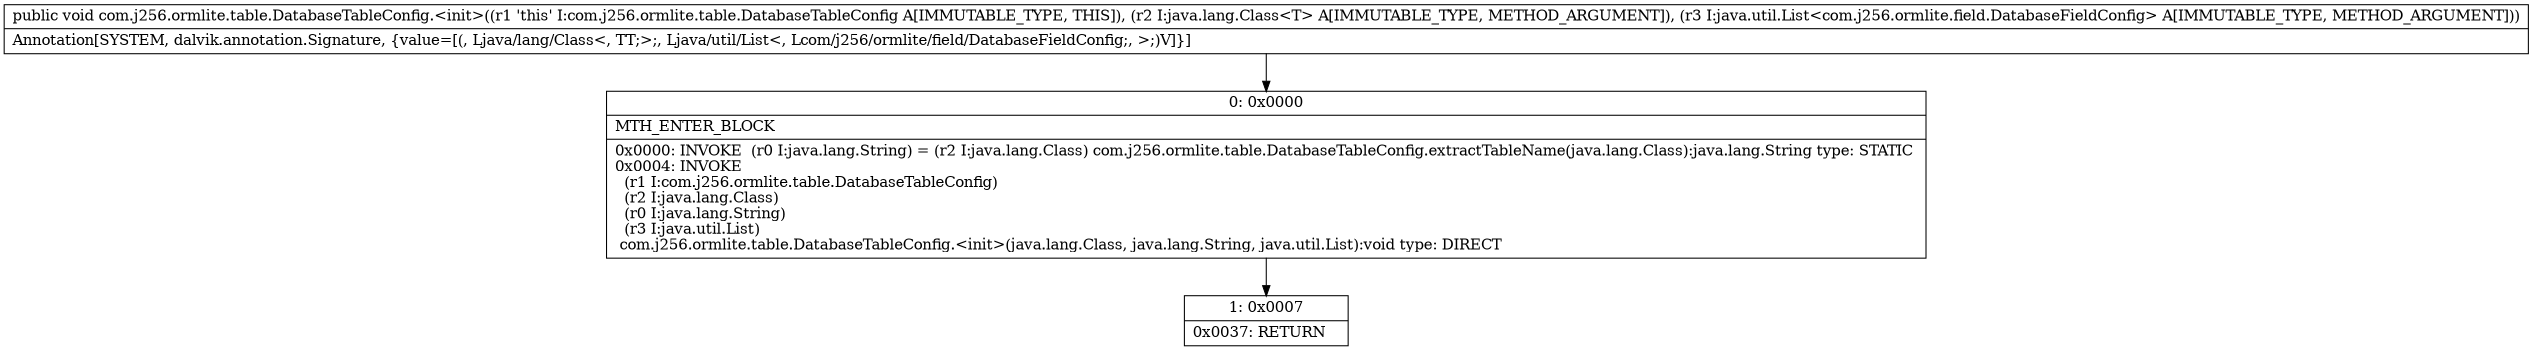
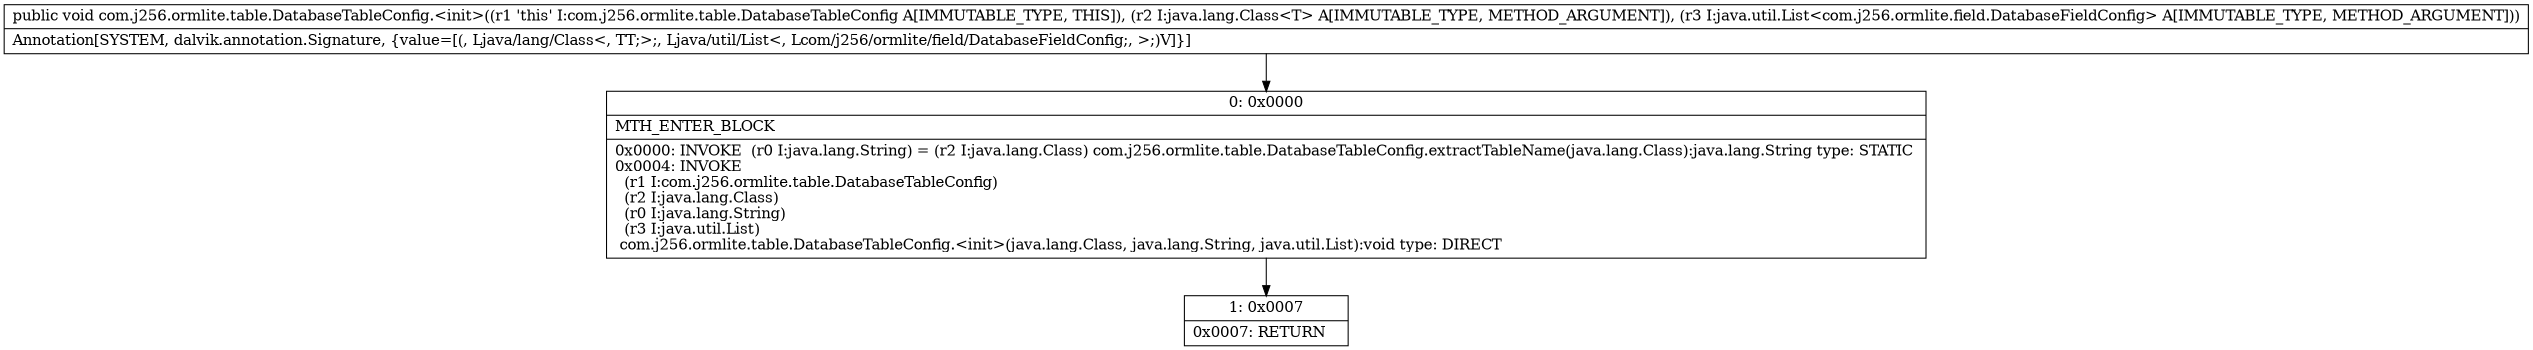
node "1: 0x0007": text "0x0037: RETURN" -> "0x0007: RETURN"
